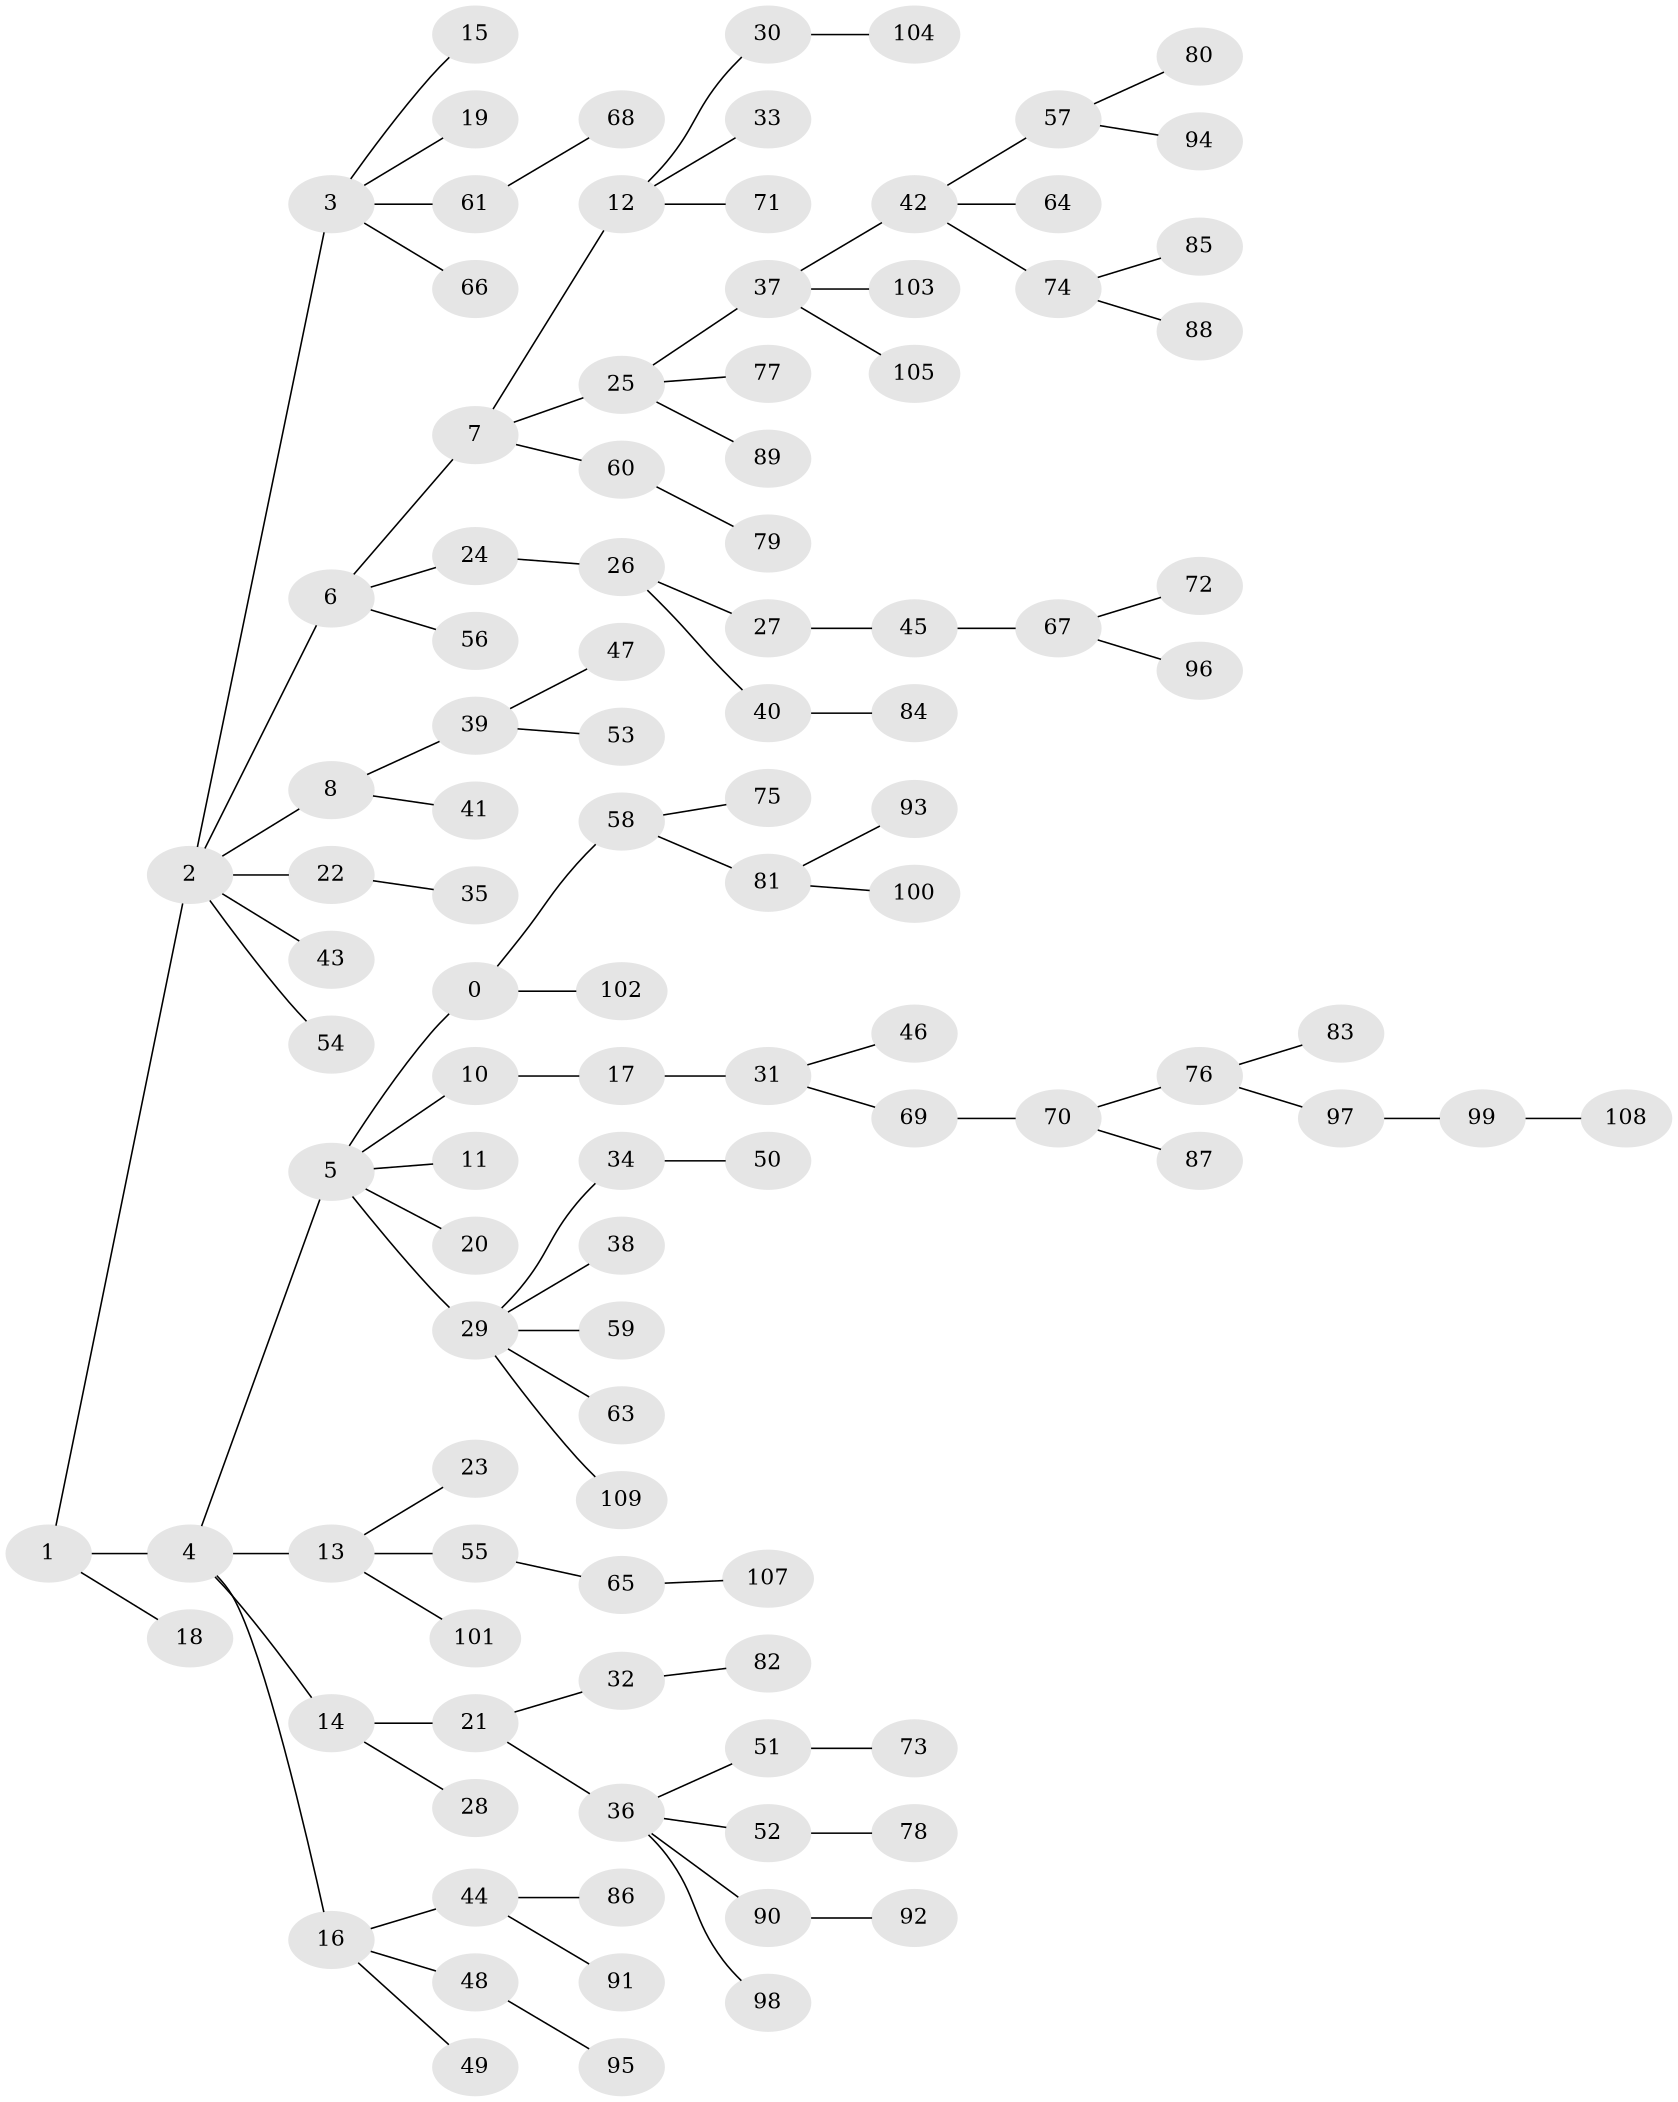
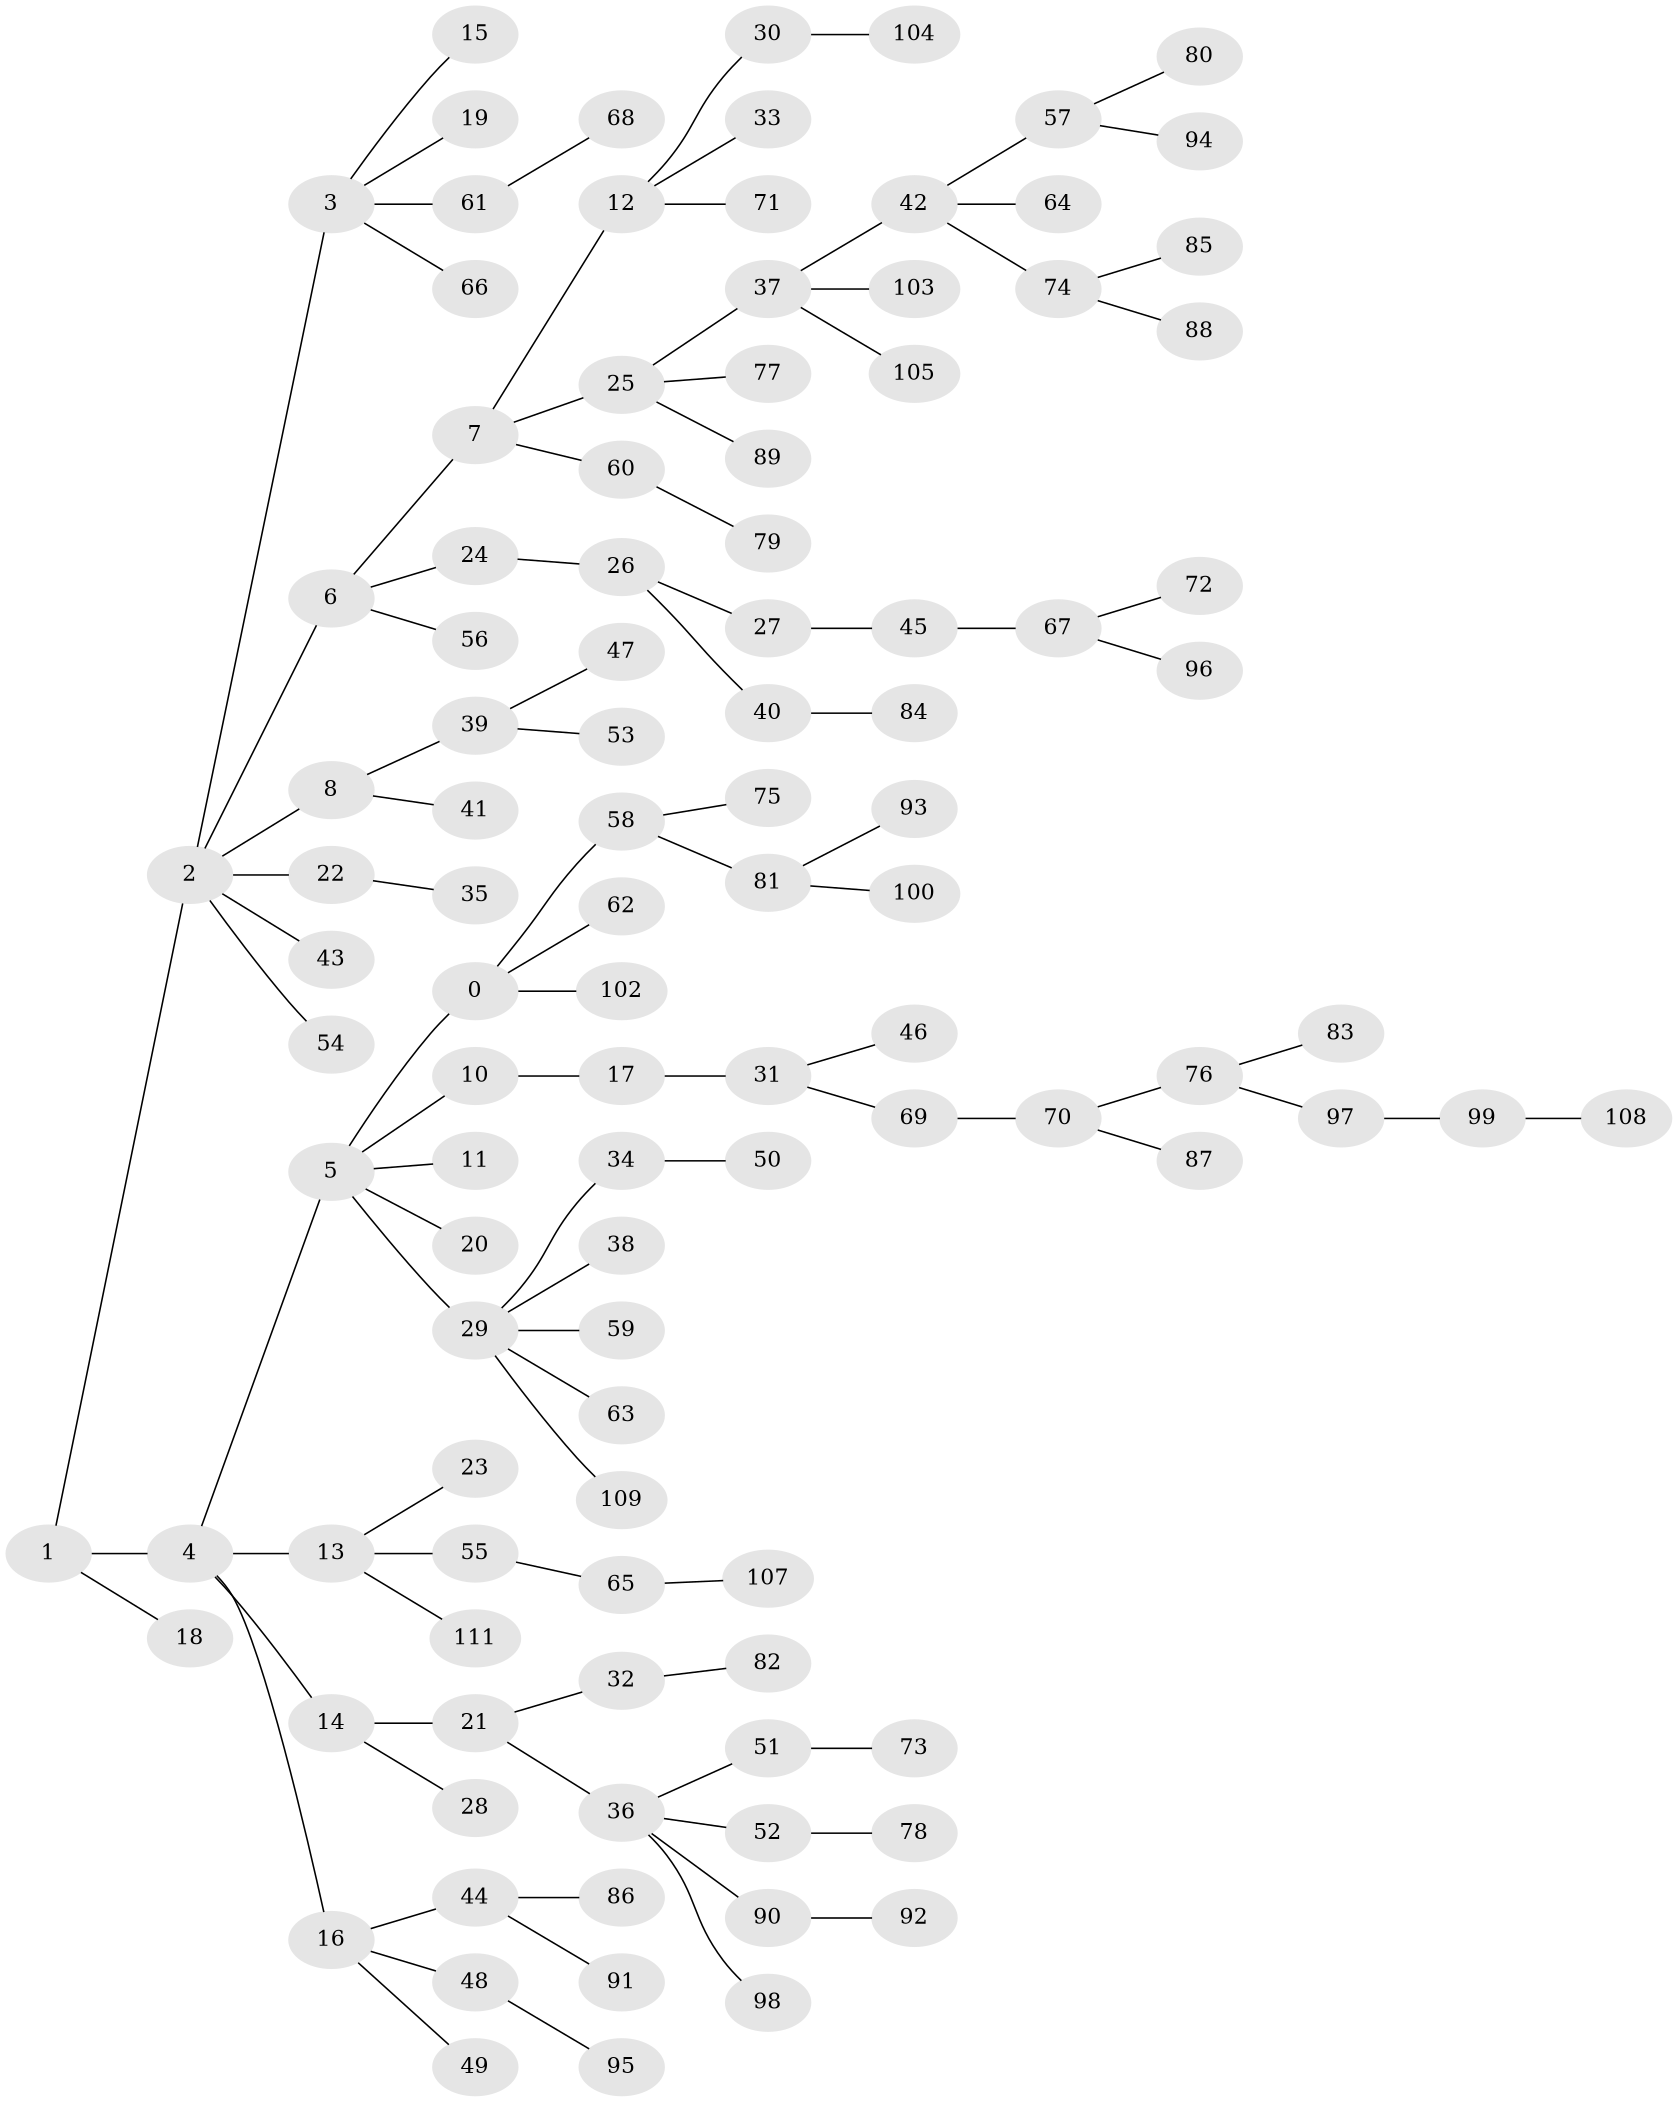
node "62": added
node "101": label "101" -> "111"
